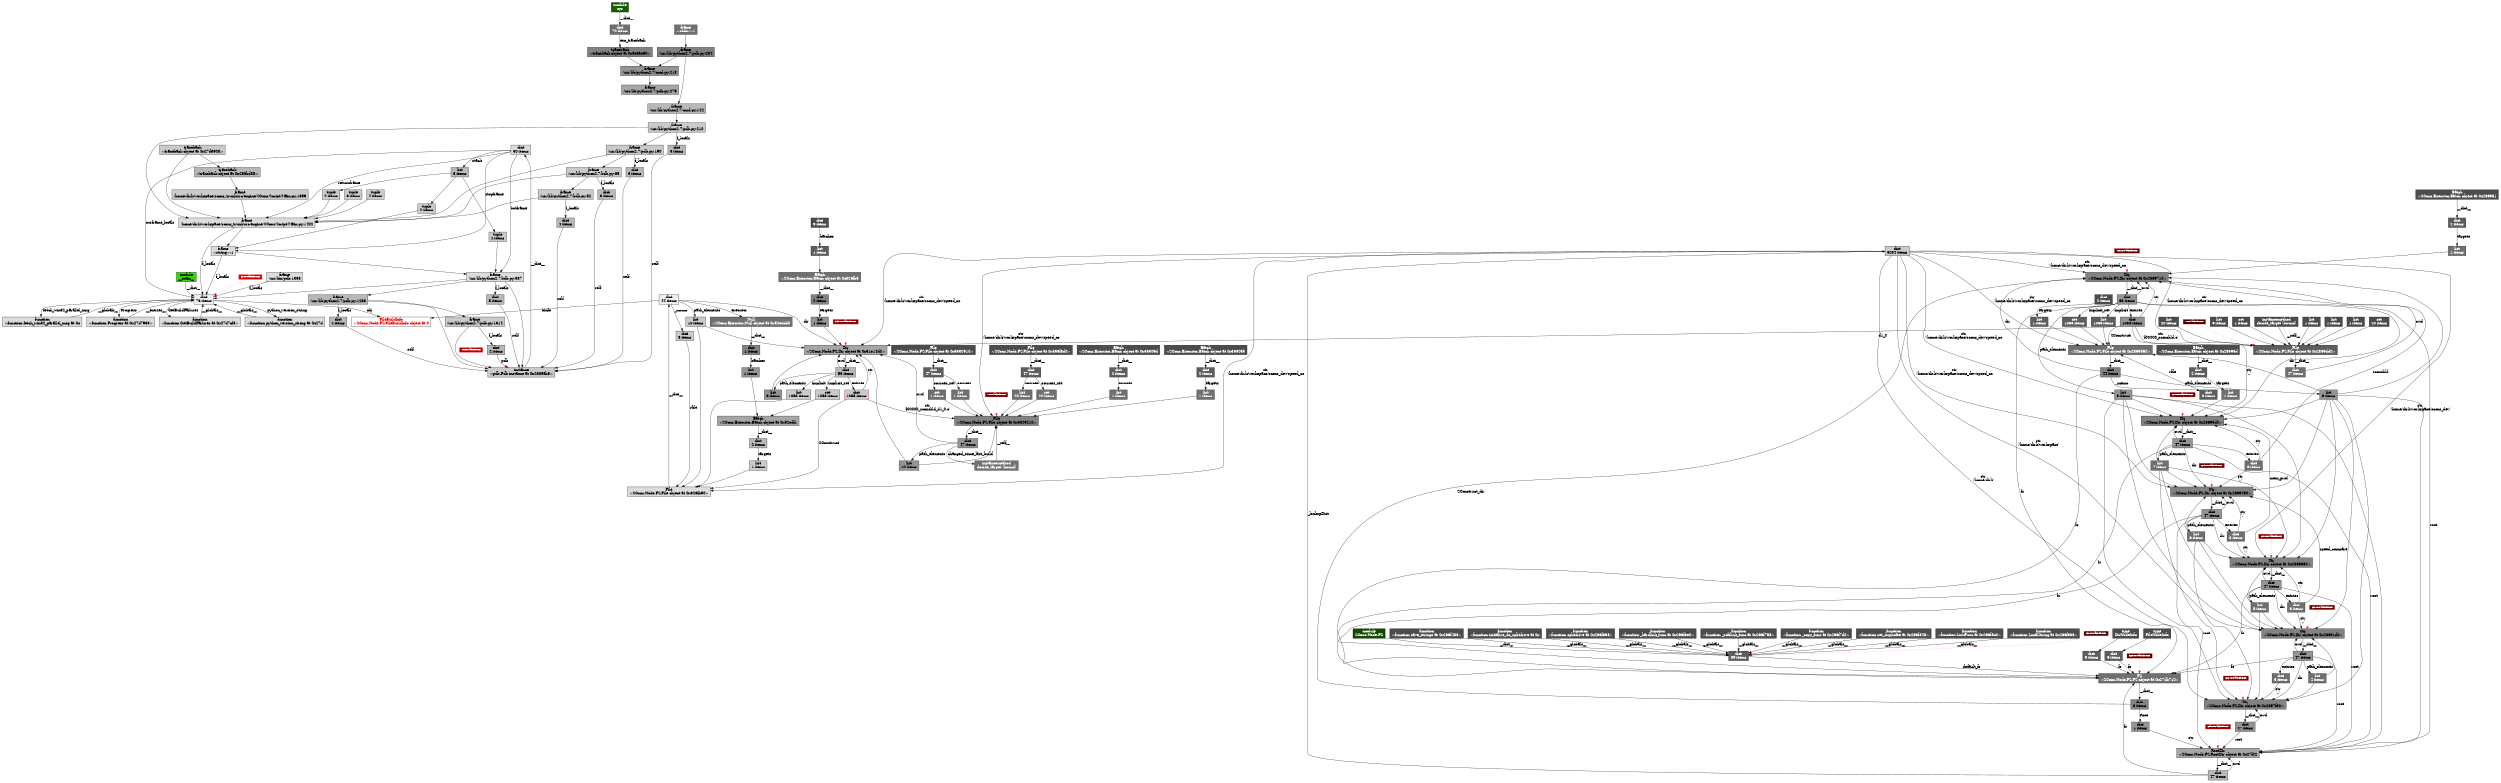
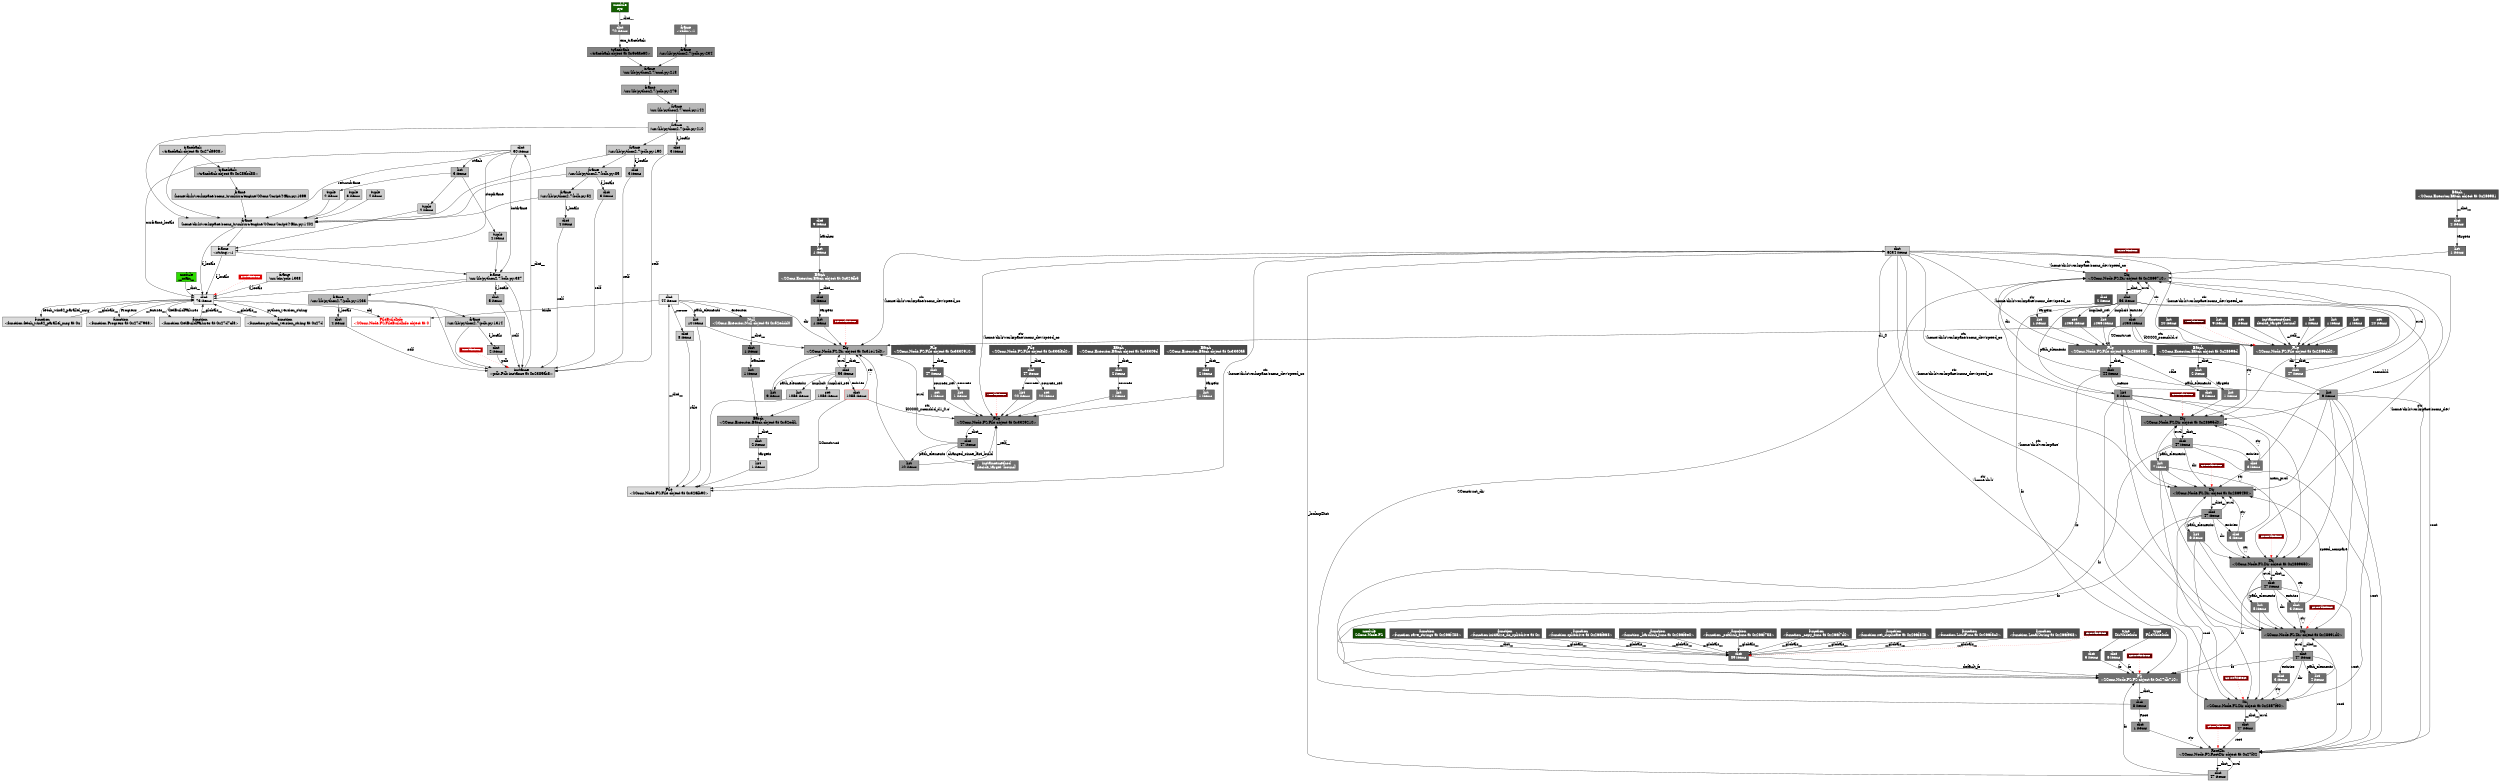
edge "frame /usr/lib/python2.7/pdb.py:234" -> "frame /usr/lib/python2.7/cmd.py:142": now "frame /usr/lib/python2.7/pdb.py:279" -> "frame /usr/lib/python2.7/cmd.py:142"
edge "list 8 items" -> "Dir <SCons.Node.FS.Dir object at 0x2869710>": added
